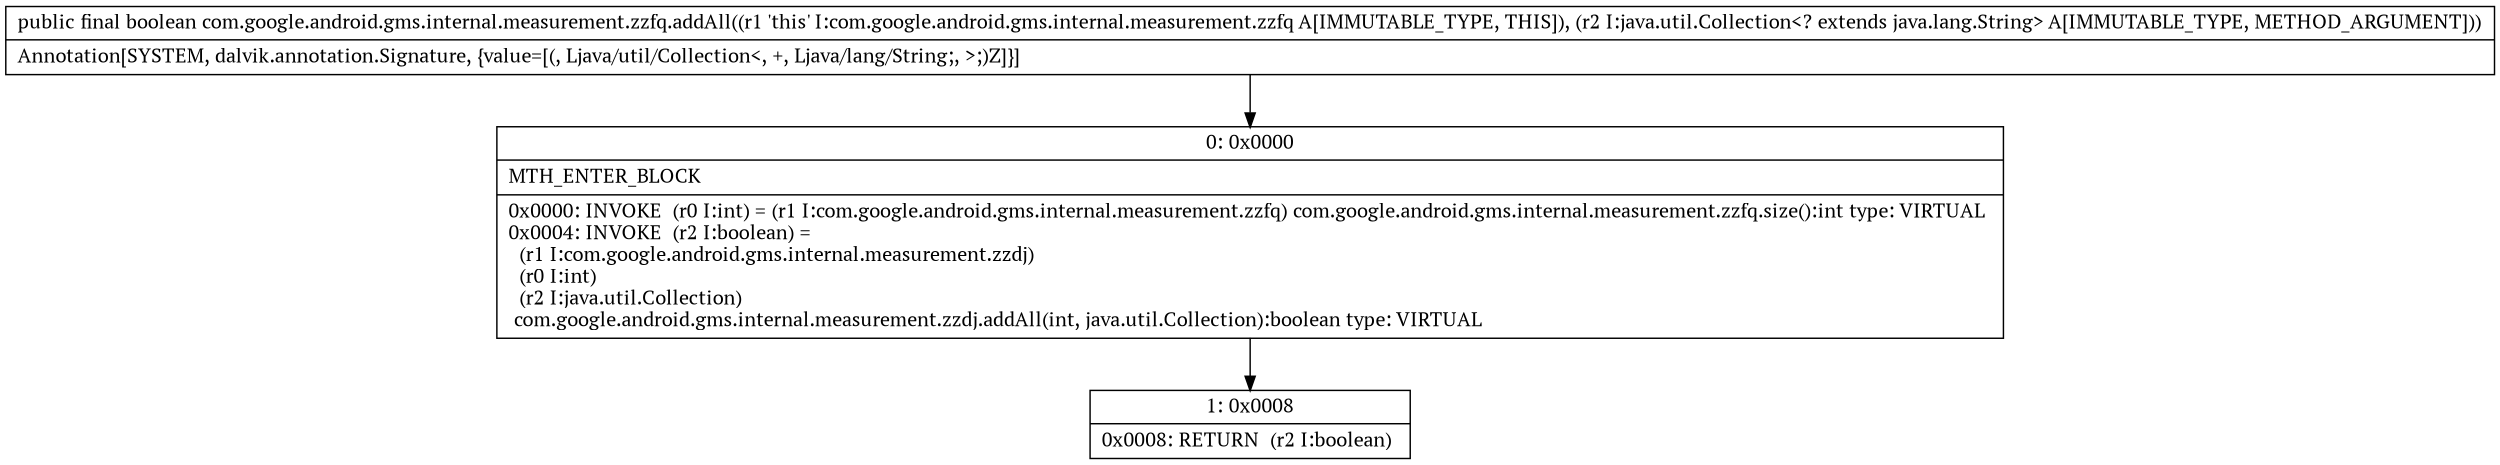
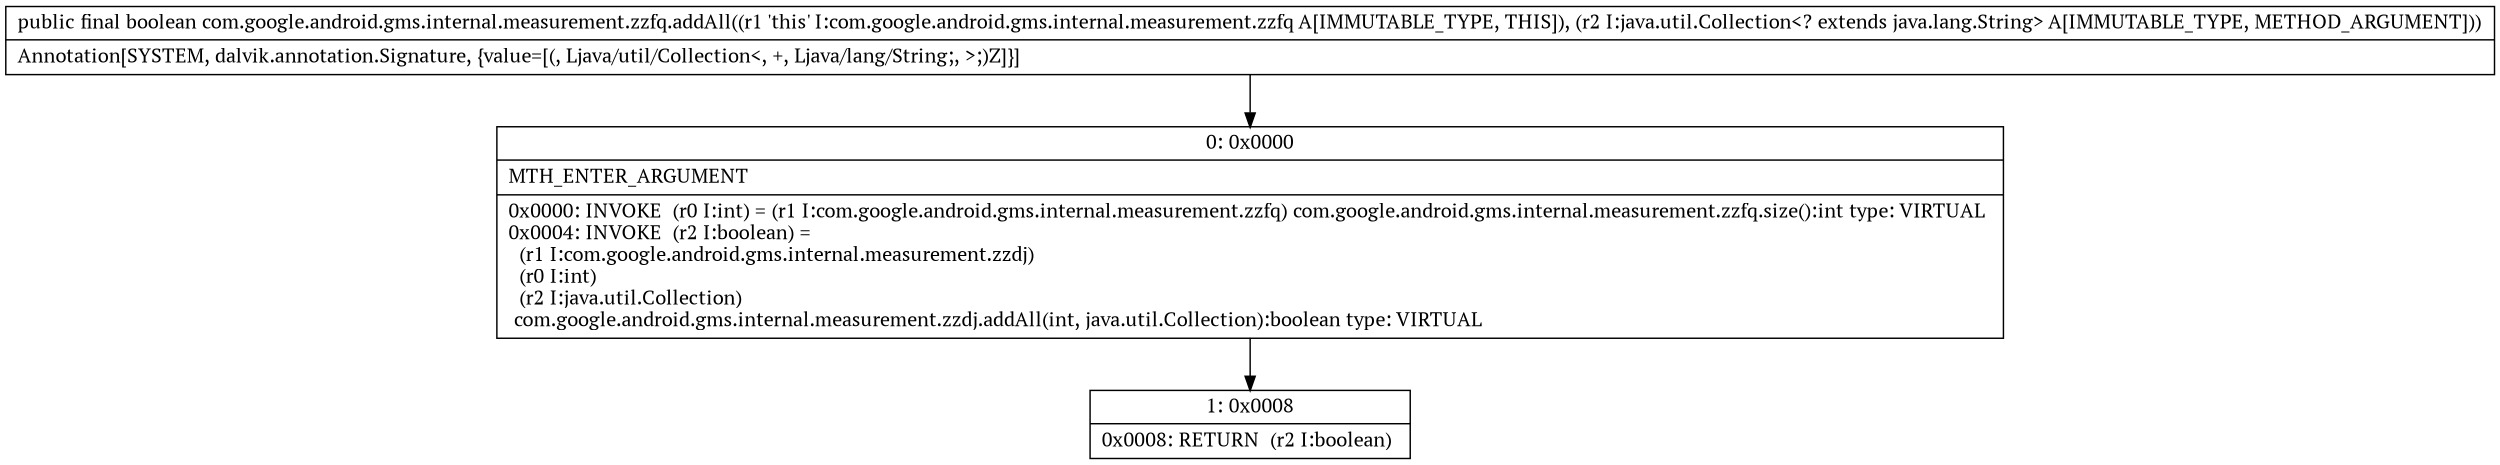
node "0: 0x0000": text "MTH_ENTER_BLOCK" -> "MTH_ENTER_ARGUMENT"
